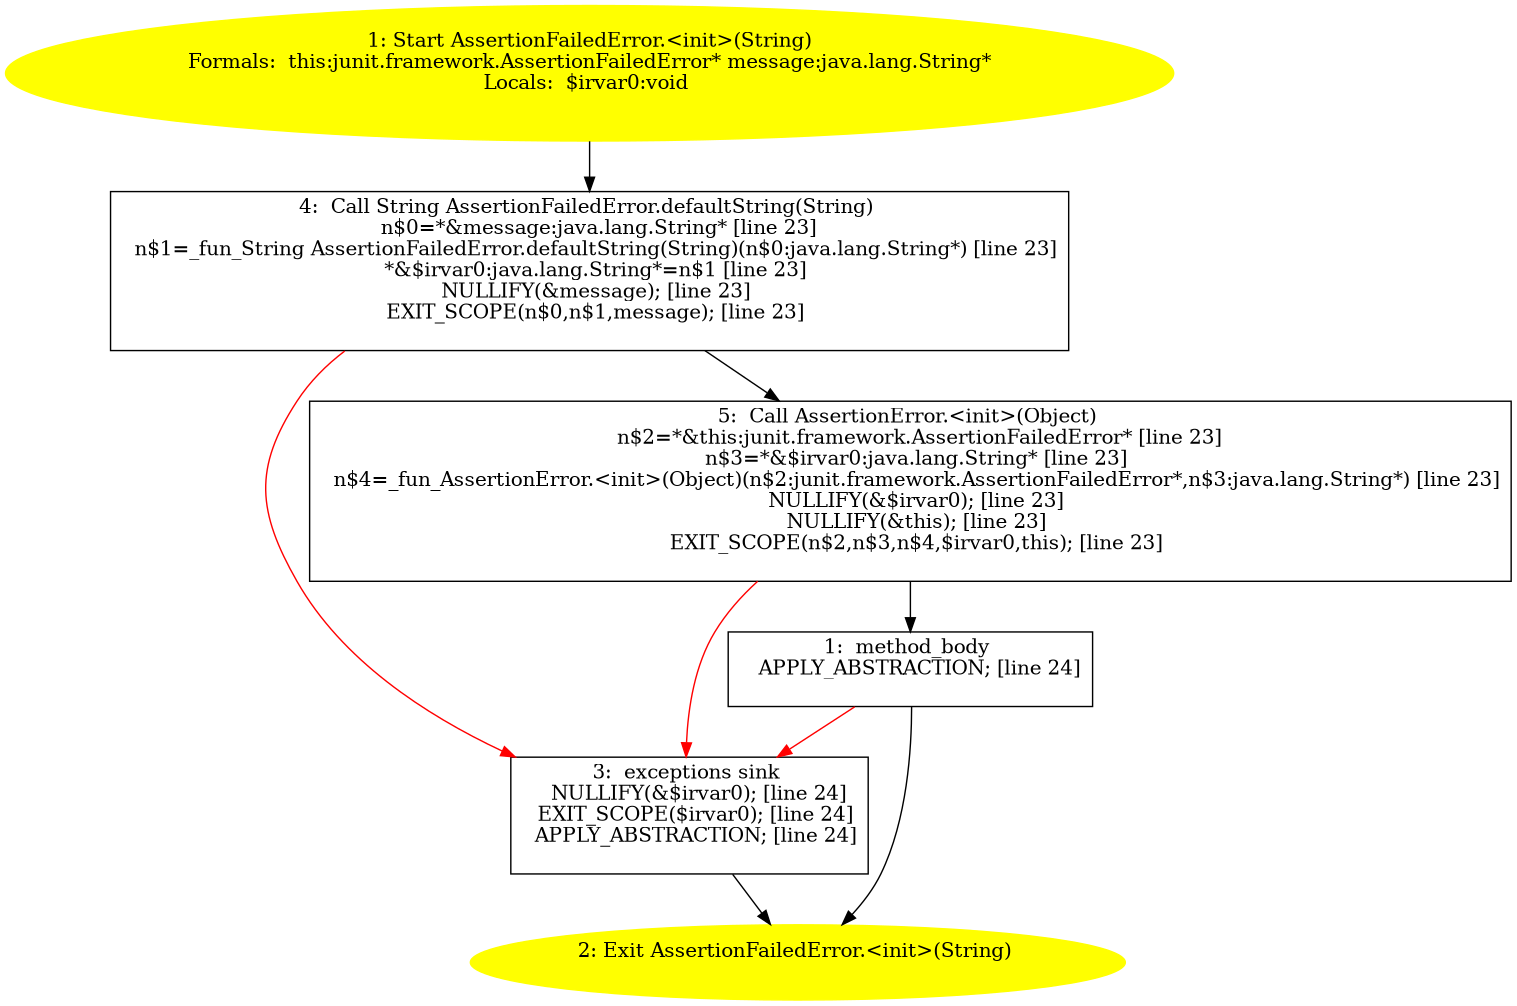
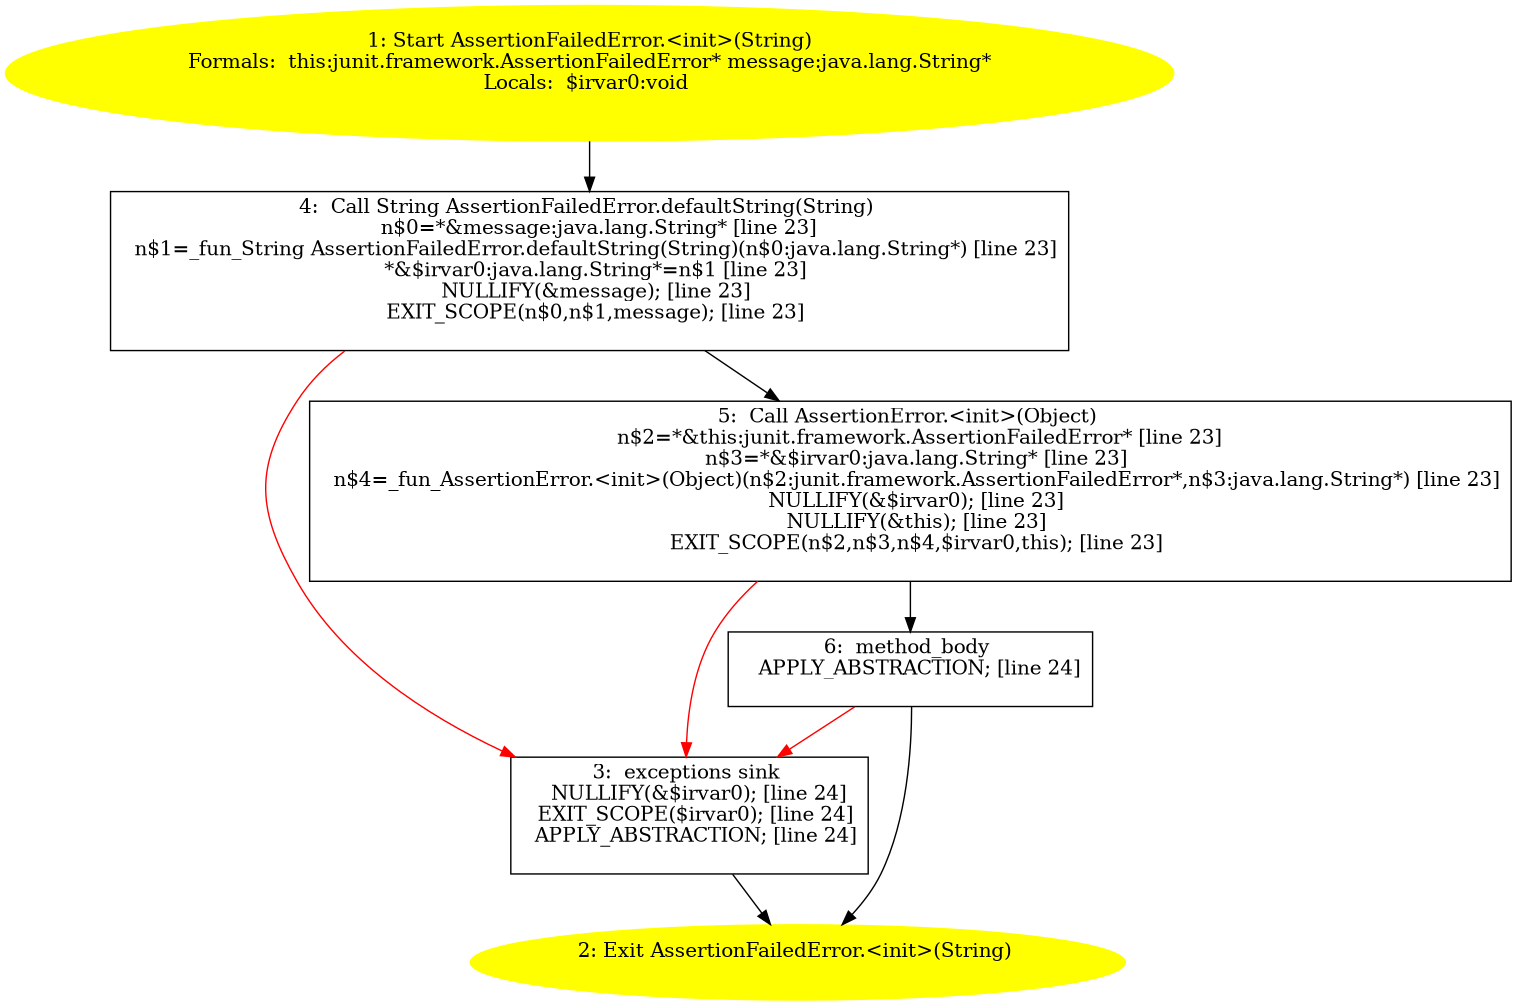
node "1:  method_body APPLY_ABSTRACTION; [line 24]": label "1:  method_body APPLY_ABSTRACTION; [line 24]" -> "6:  method_body APPLY_ABSTRACTION; [line 24]"
